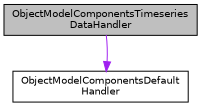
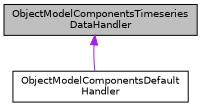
edge "ObjectModelComponentsTimeseries DataHandler" -> "ObjectModelComponentsDefault Handler": reversed
